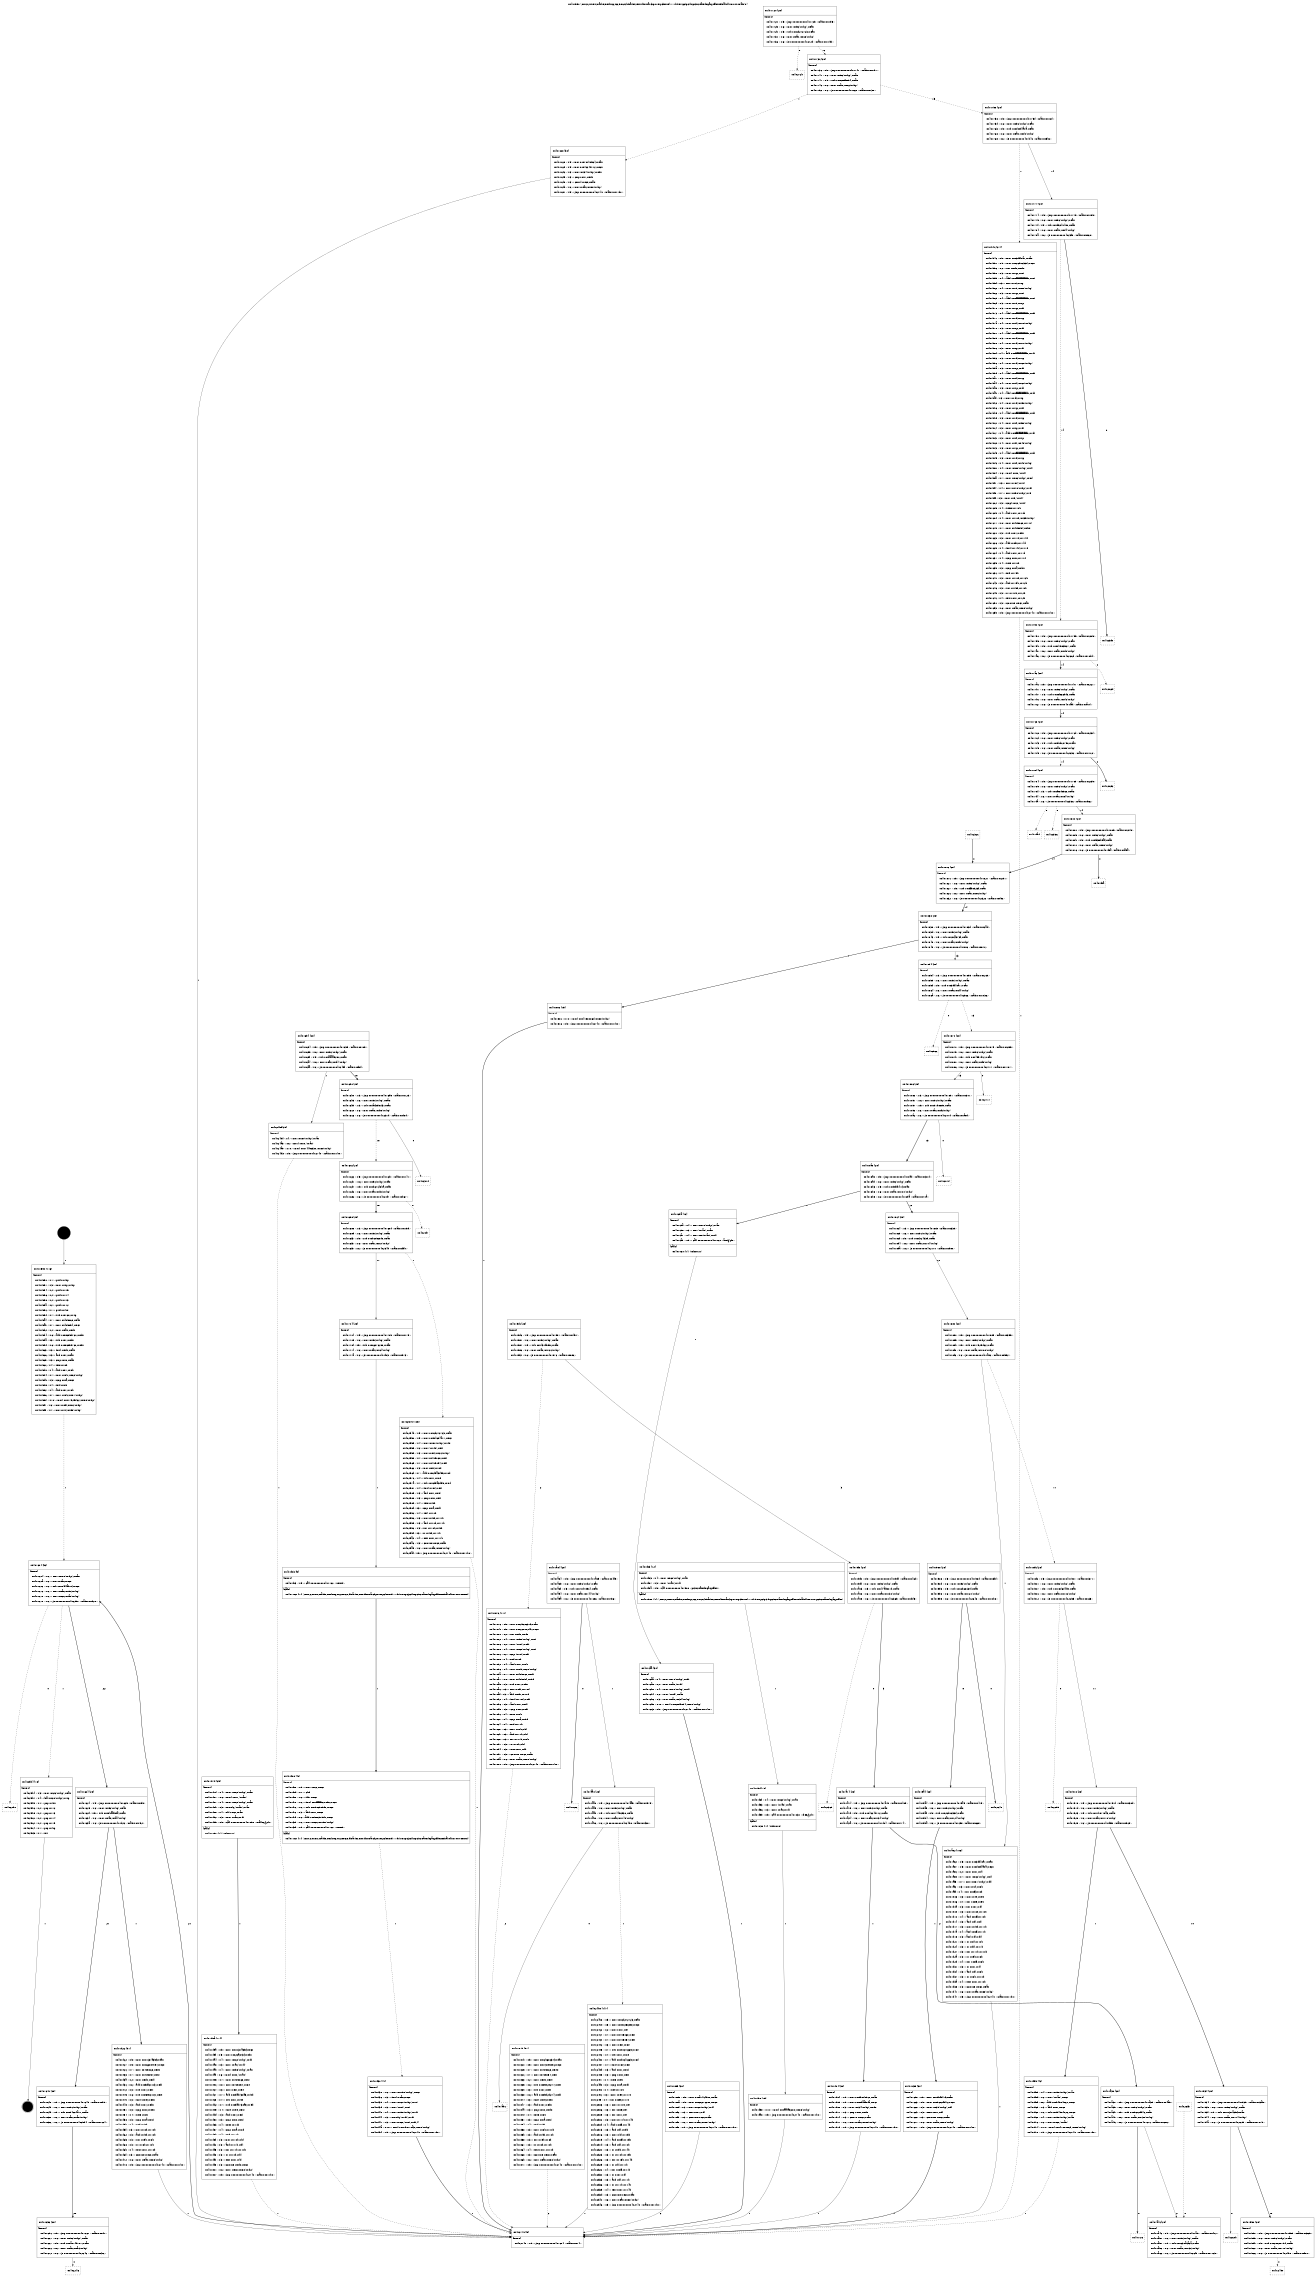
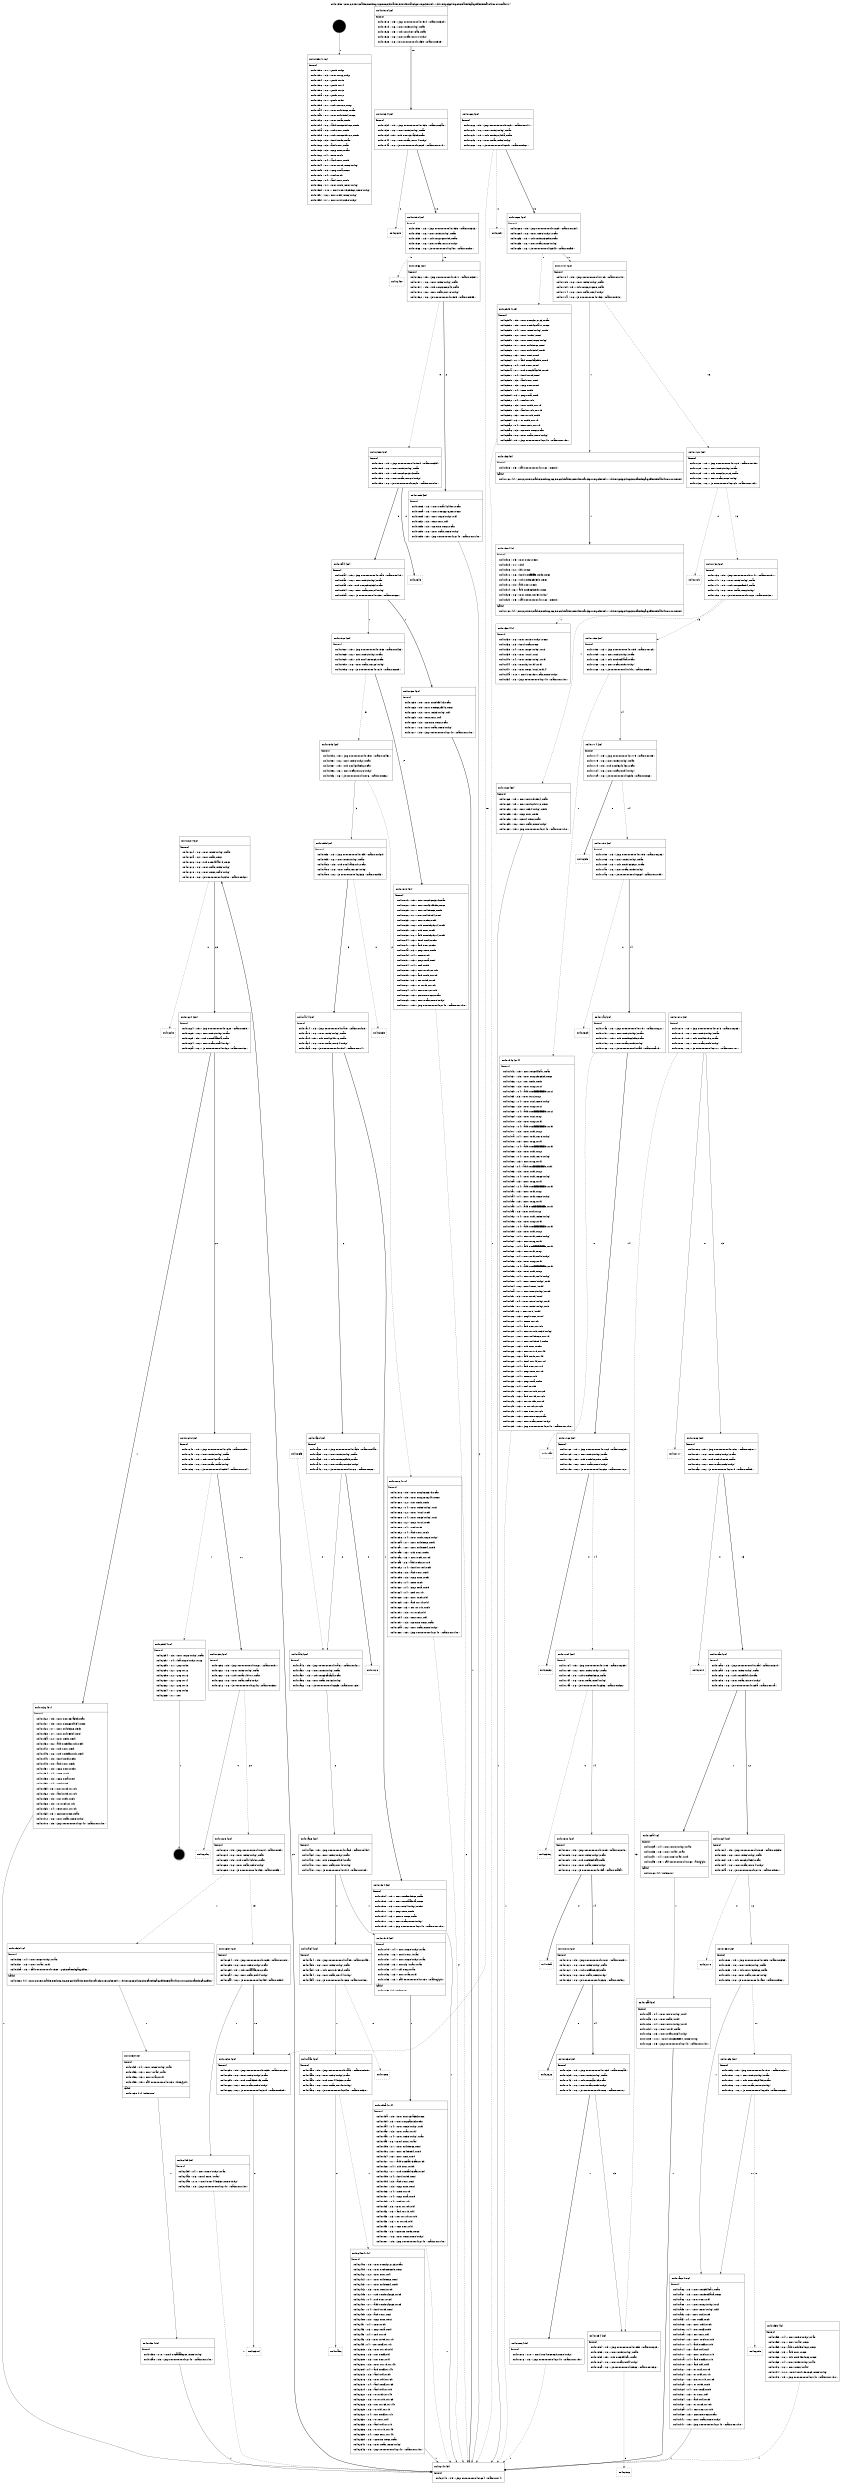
node "0x40196c [28]": added
edge "0x401704 [28]" -> "0x401720 [28]": added, label "16"
node "0x4019c0 [28]": added
edge "0x4017e4 [28]" -> "0x401fad": now "0x4017ac [28]" -> "0x401fad"
edge "0x40232c" -> "0x40181c [28]": reversed
edge "0x401854 [28]" -> "0x401870 [28]": reversed
edge "0x4016b0 [28]" -> "0x4016cc [28]": reversed
edge "0x401590 [116]" -> "0x401604 [32]": removed, label "1"
edge "0x401e0c [15]" -> "0x402740 [5]": style bold -> dashed
edge "0x401604 [32]" -> "0x4025b4 [18]": now "0x401640 [28]" -> "0x4025b4 [18]"
edge "0x4018fc [28]" -> "0x401918 [28]": now "0x4018fc [28]" -> "0x401ae2 [106]"
edge "0x401a84 [28]" -> "0x401ce6": style bold -> dashed
node "0x401678 [28]": added
node "0x401a68 [28]": added
edge "0x401918 [28]" -> "0x401f59 [42]": removed, label "1"
node "0x402170": added
edge "0x401f30 [41]" -> "0x402740 [5]": removed, label "1"
